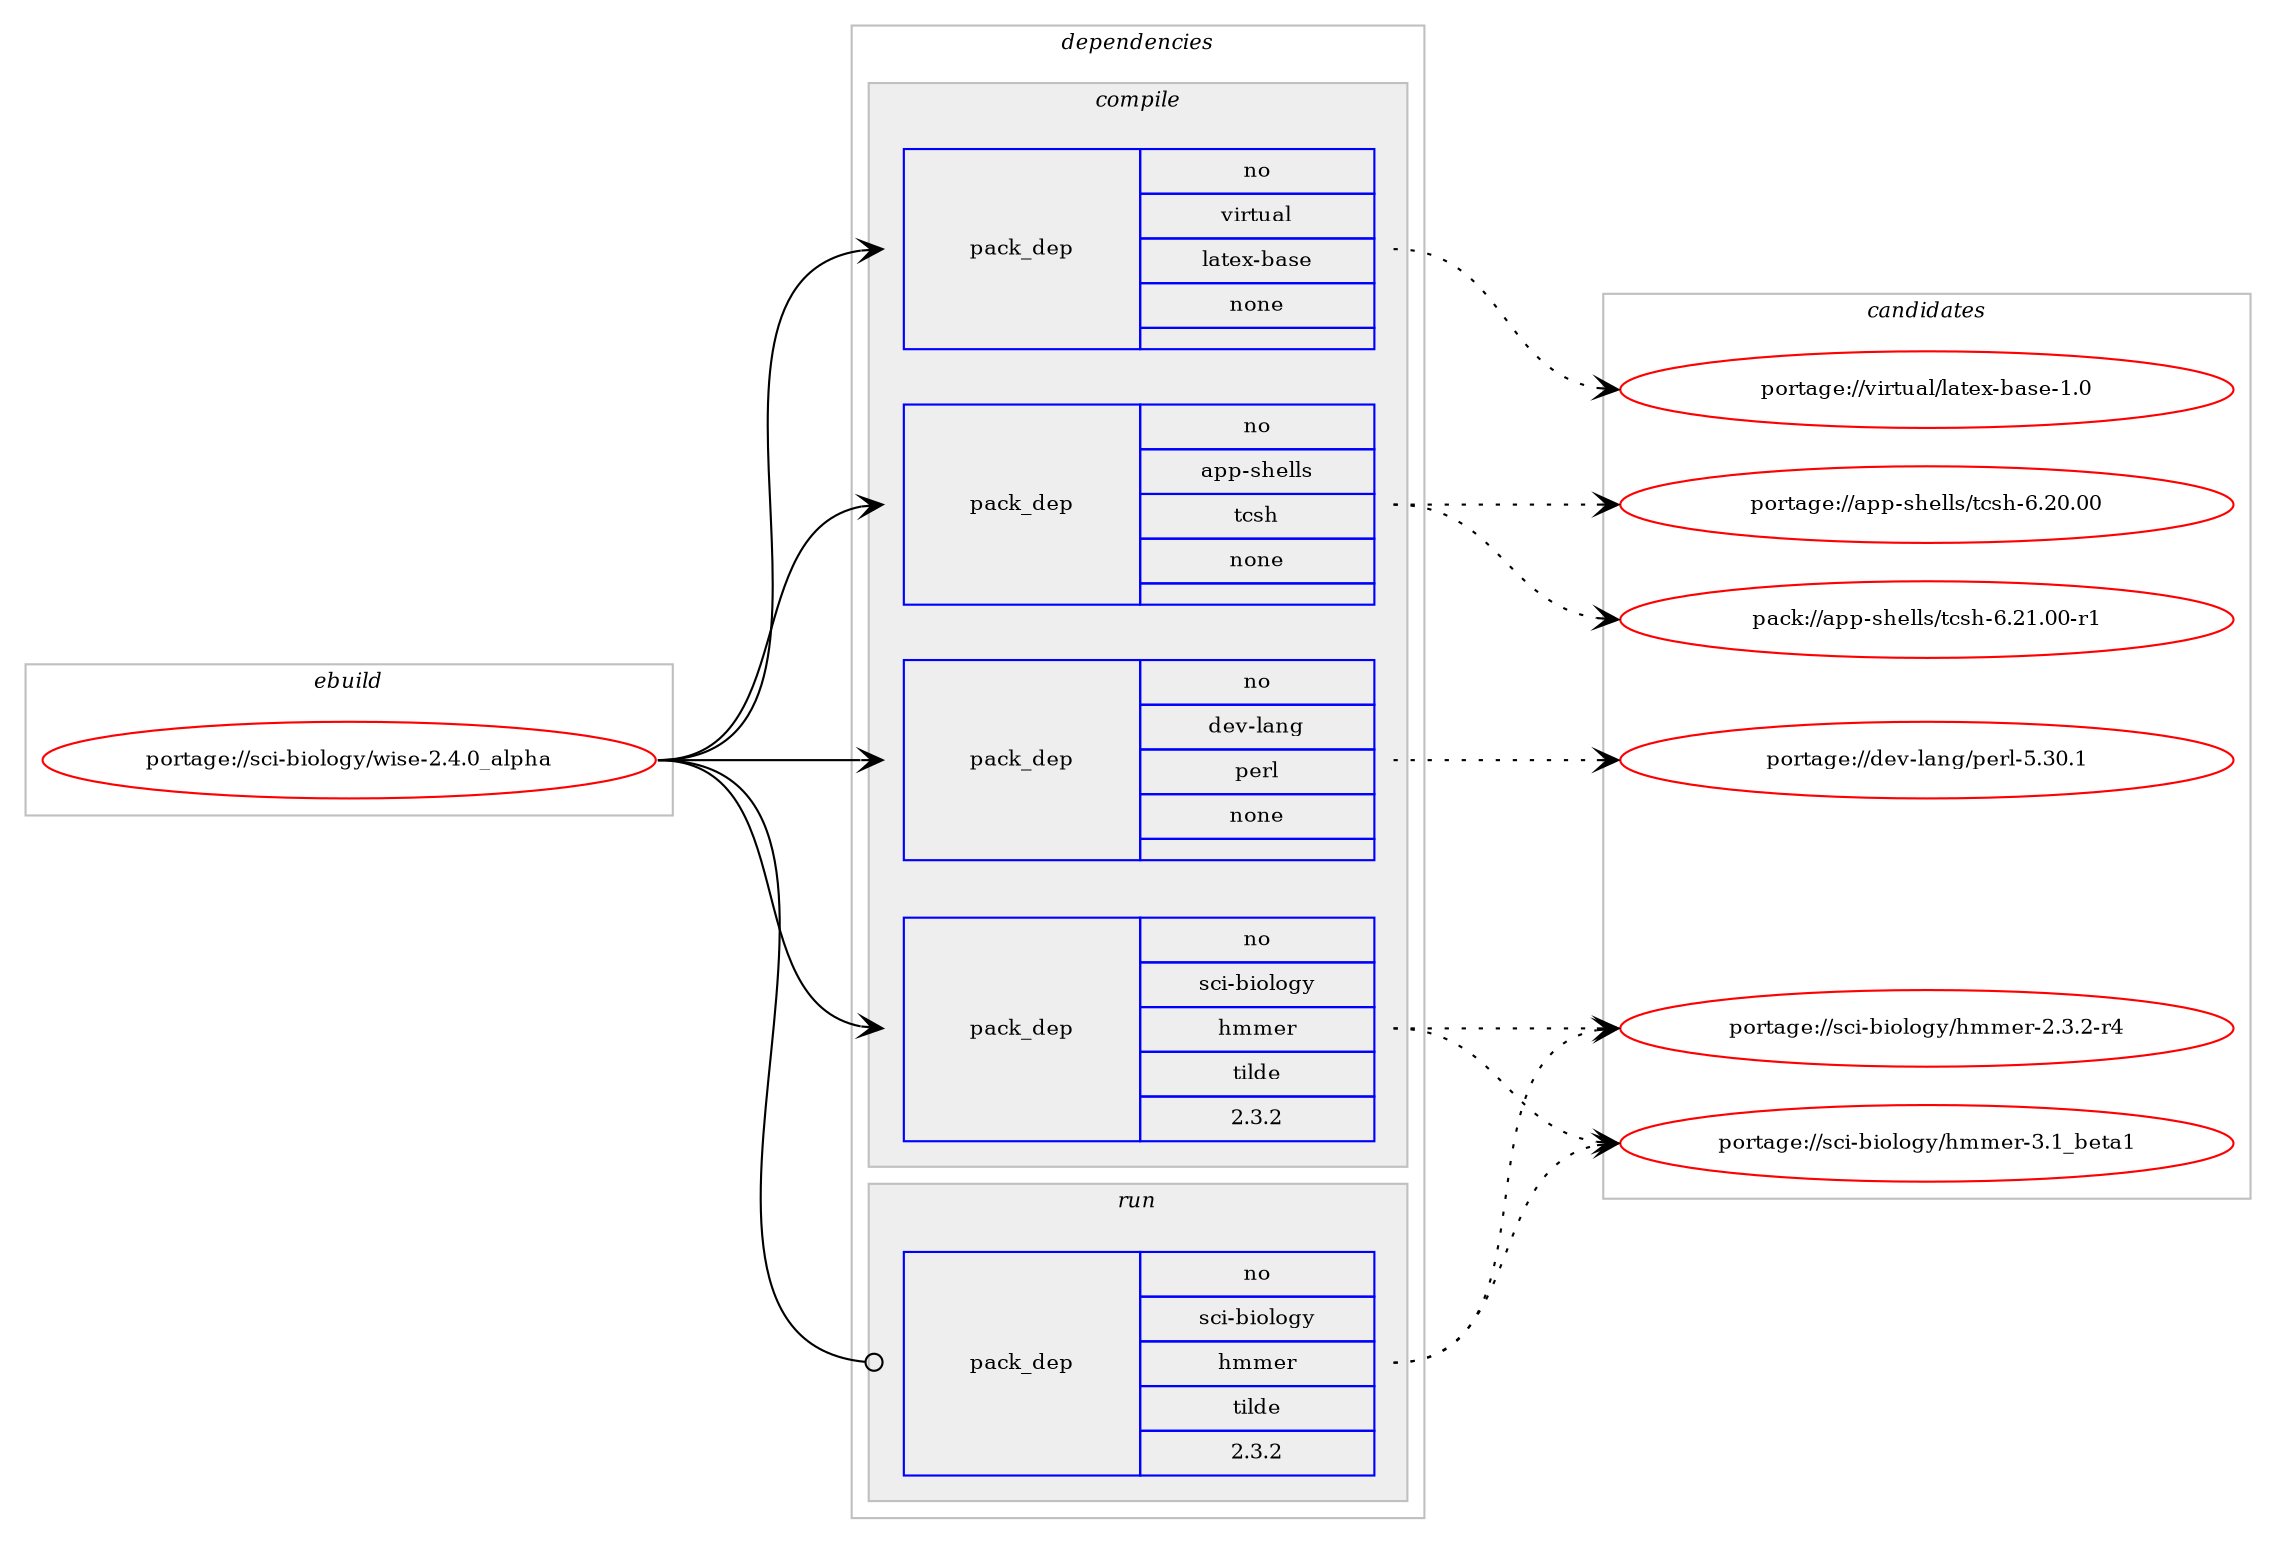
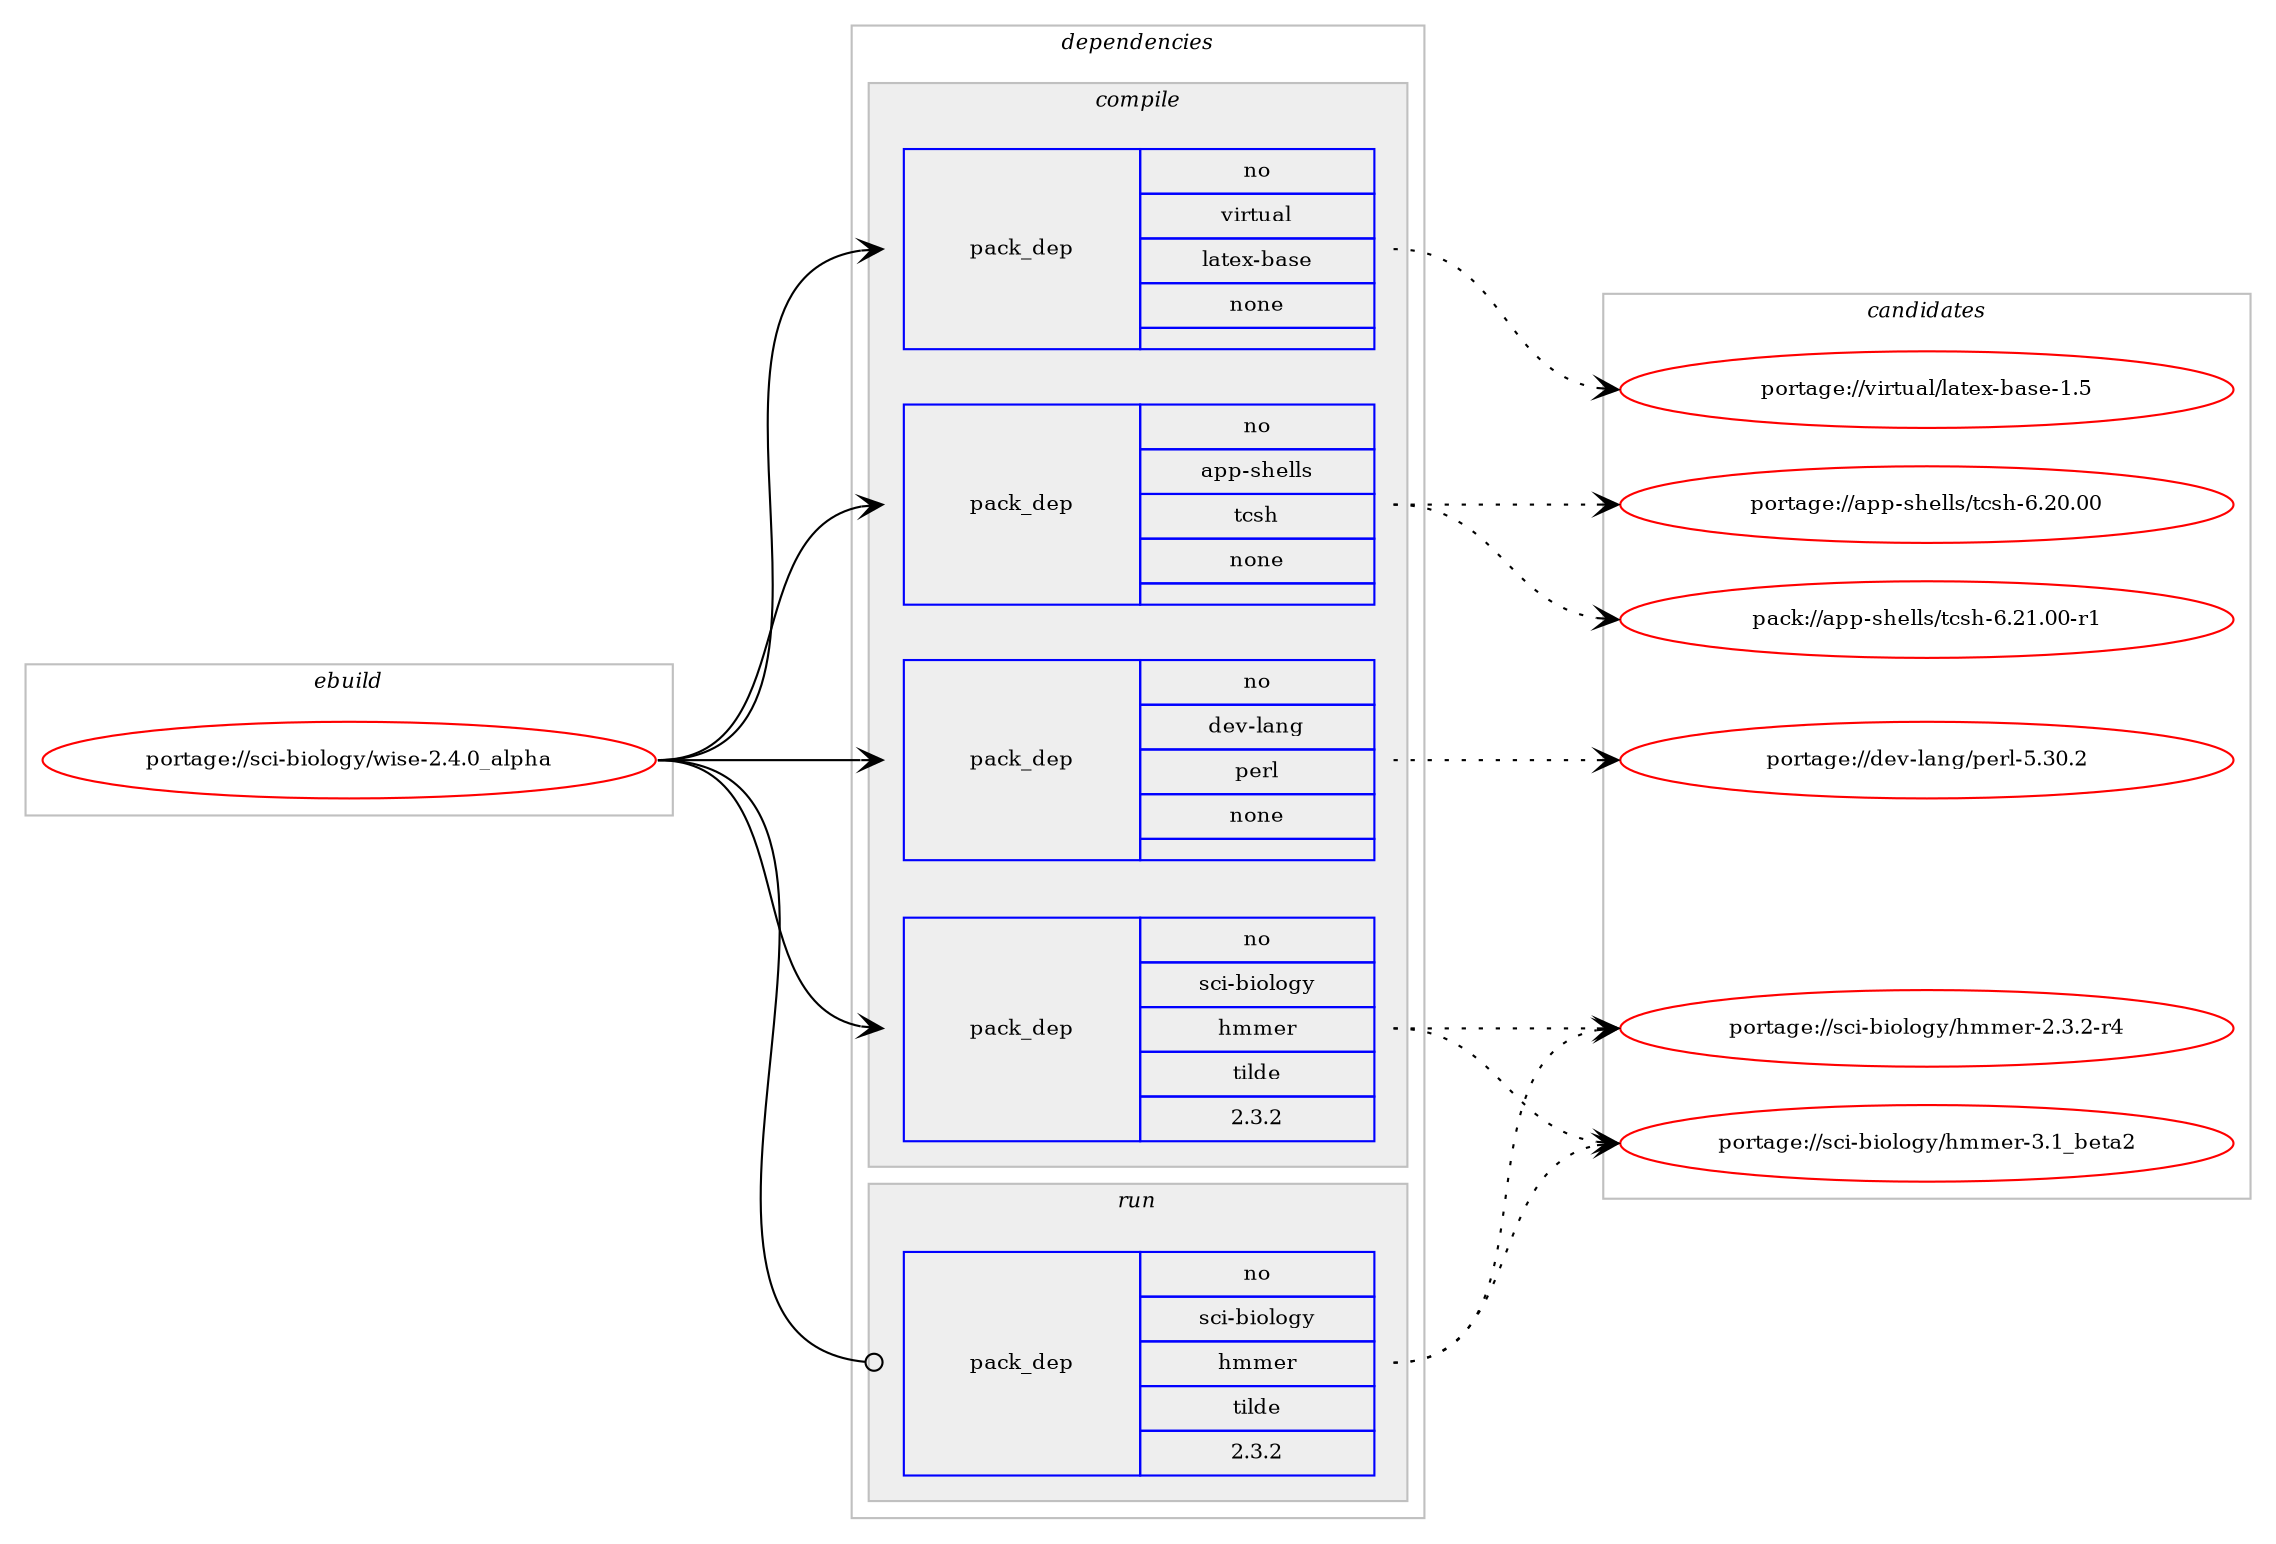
node "portage://virtual/latex-base-1.0": label "portage://virtual/latex-base-1.0" -> "portage://virtual/latex-base-1.5"
node "portage://dev-lang/perl-5.30.1": label "portage://dev-lang/perl-5.30.1" -> "portage://dev-lang/perl-5.30.2"
node "portage://sci-biology/hmmer-3.1_beta1": label "portage://sci-biology/hmmer-3.1_beta1" -> "portage://sci-biology/hmmer-3.1_beta2"
